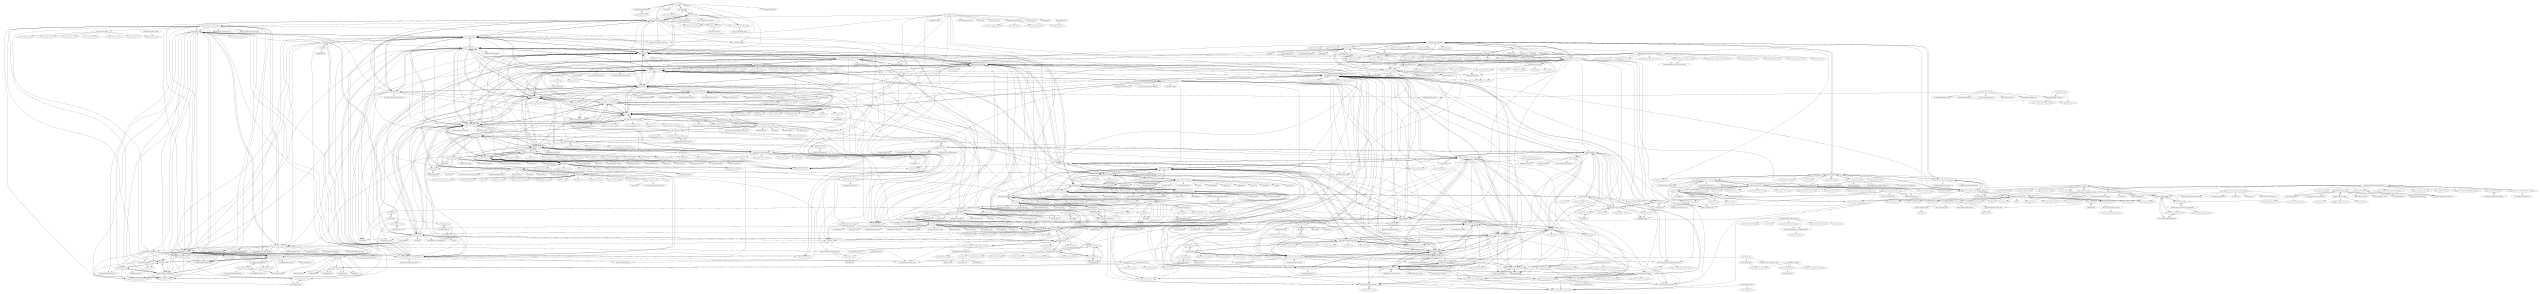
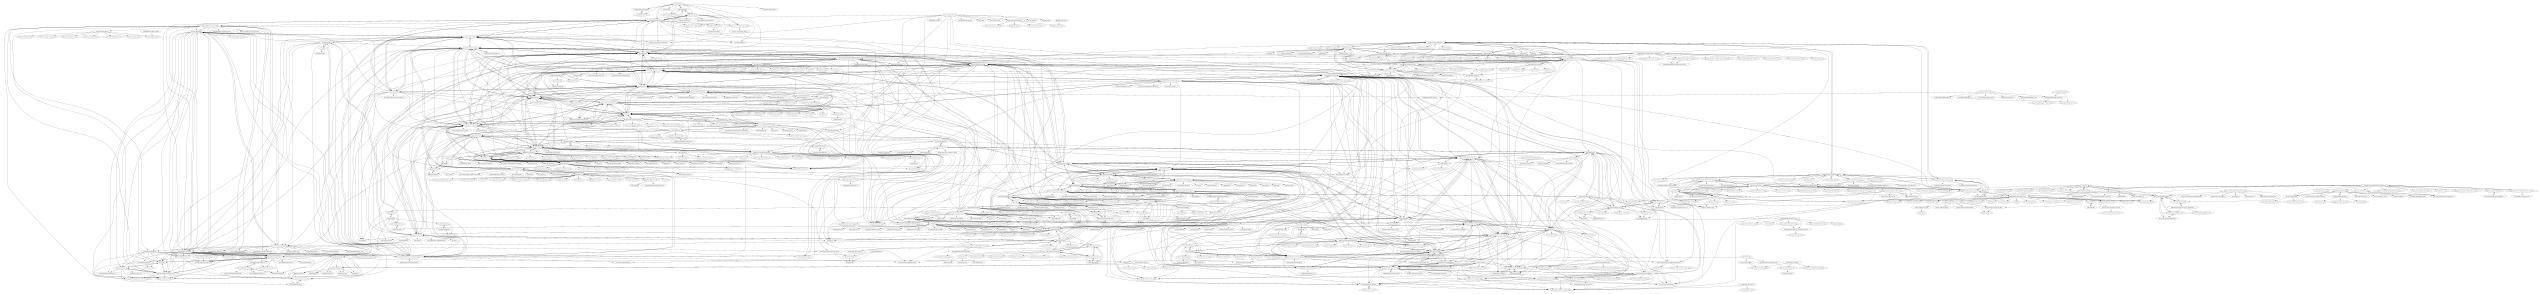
node "evolvingweb/ajax-solr": added
